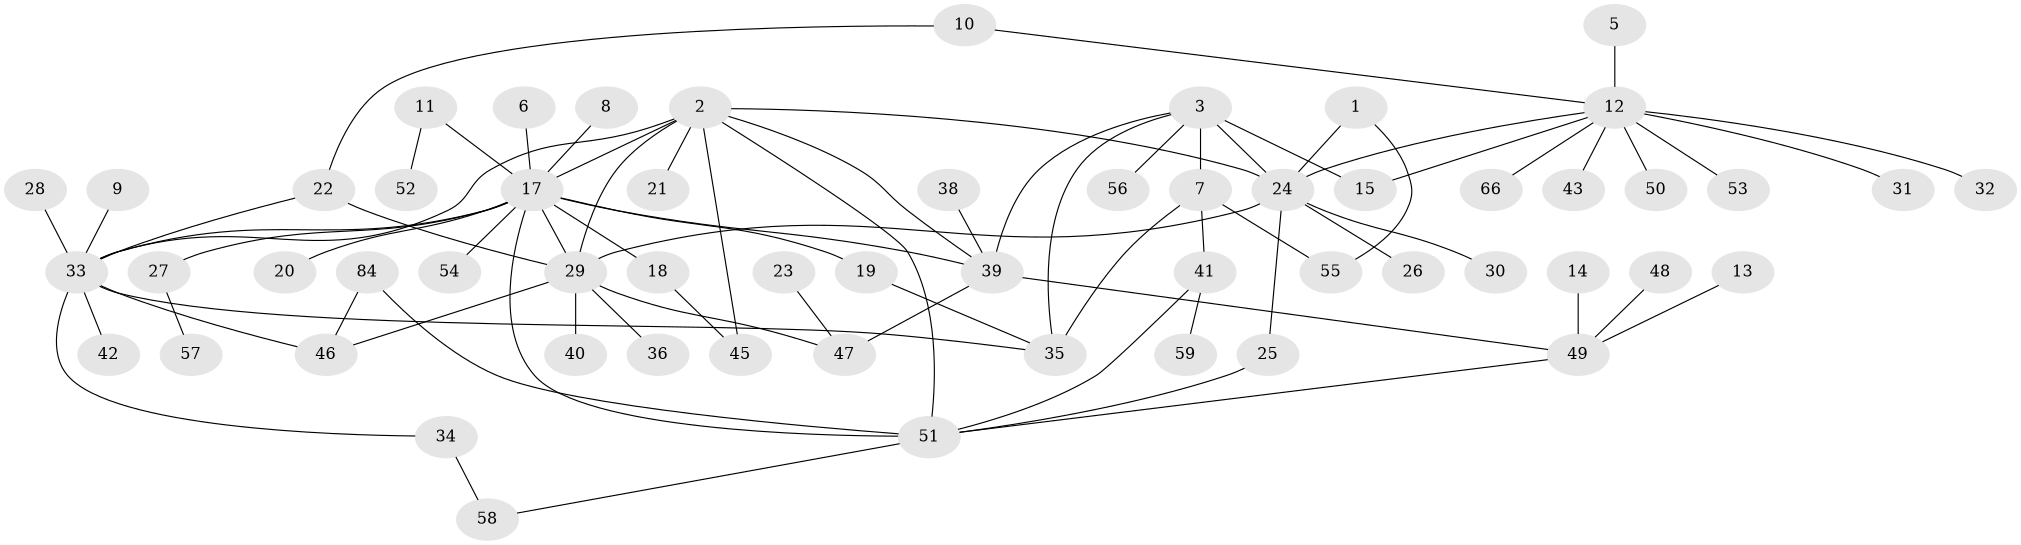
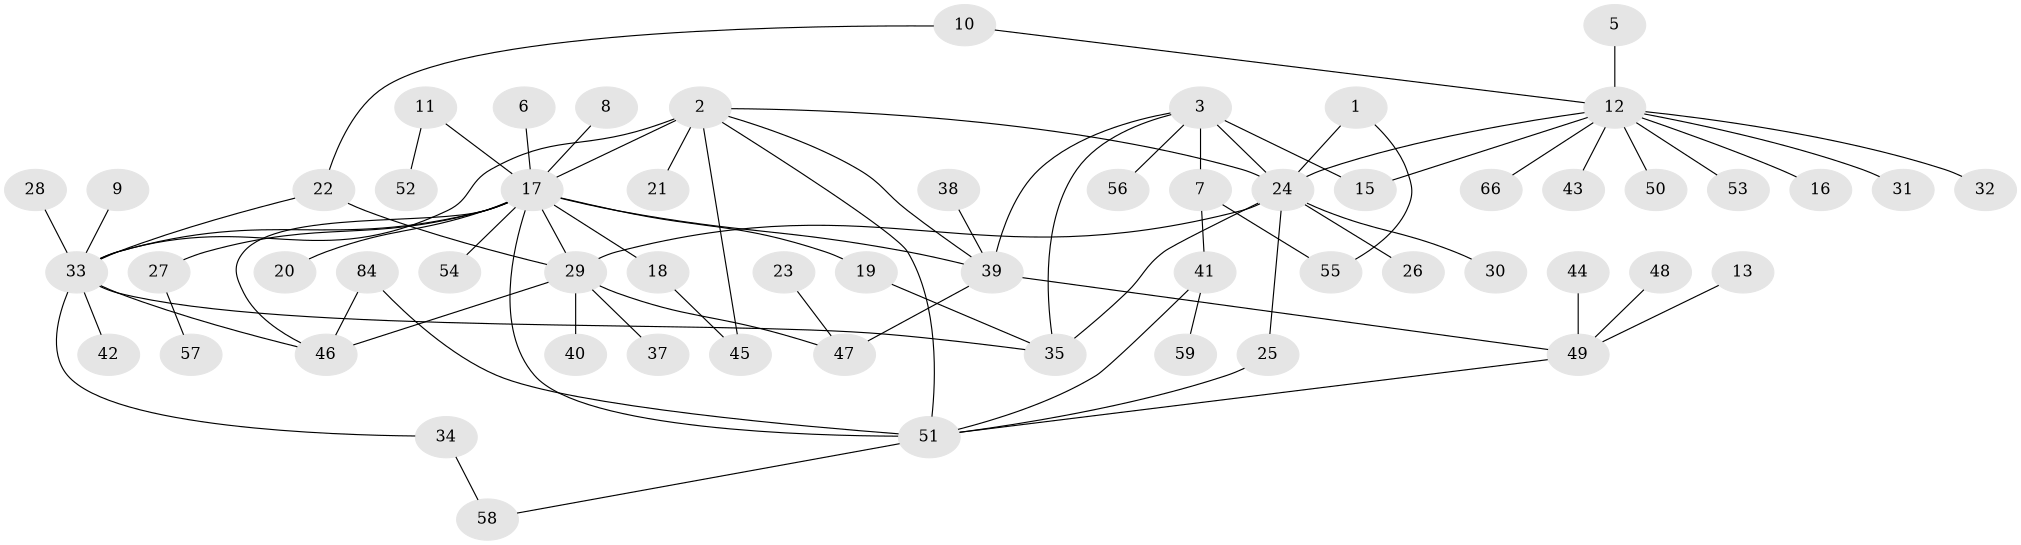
edge "2" -- "29": removed
node "16": added
edge "17" -- "46": added
edge "7" -- "35": now "24" -- "35"
node "14": label "14" -> "44"
node "36": label "36" -> "37"
